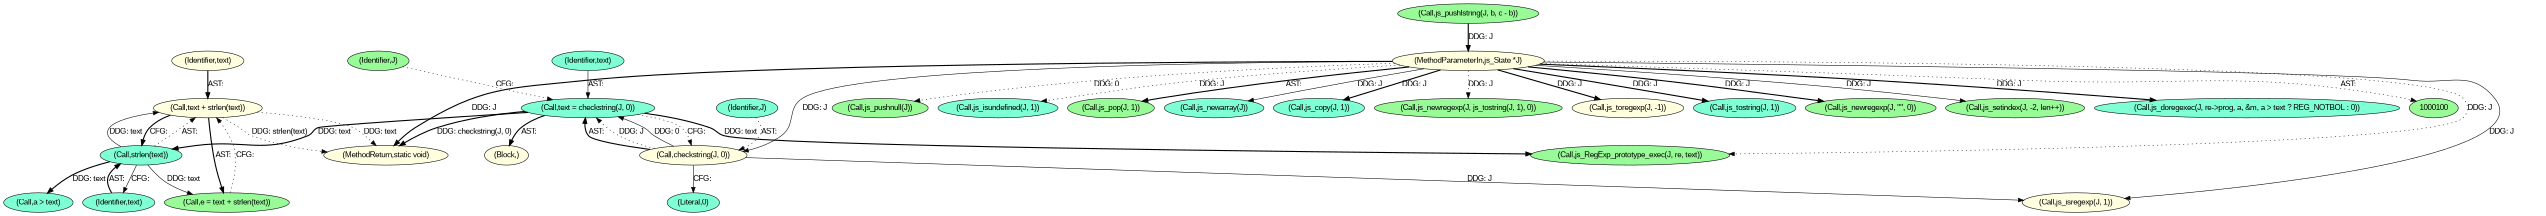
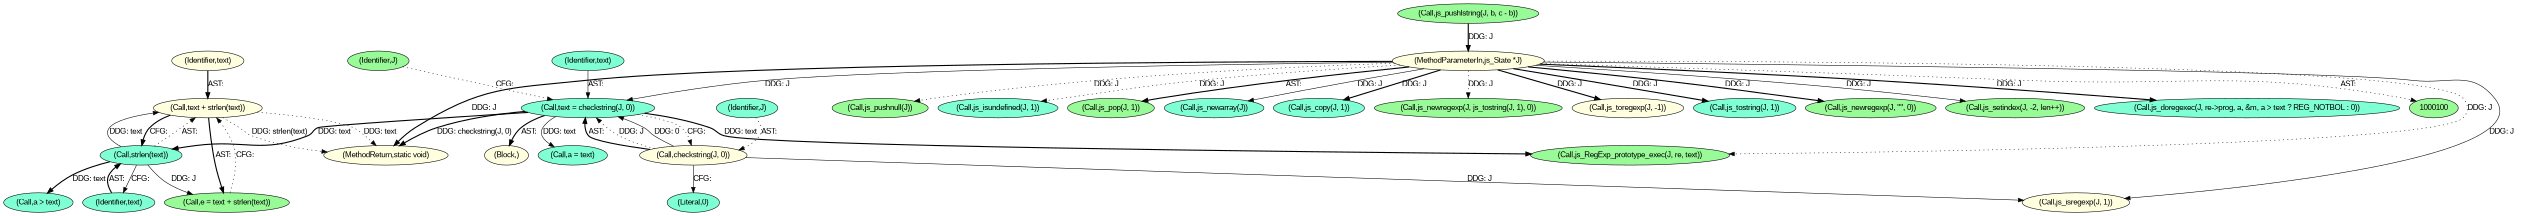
edge "(MethodParameterIn,js_State *J)" -> "(Call,checkstring(J, 0))": now "(MethodParameterIn,js_State *J)" -> "(Call,text = checkstring(J, 0))"
edge "(MethodParameterIn,js_State *J)" -> "(Call,js_pushnull(J))": label "DDG: 0" -> "DDG: J"
node "(Call,a = text)": added
edge "(Call,strlen(text))" -> "(Call,e = text + strlen(text))": label "DDG: text" -> "DDG: J"
